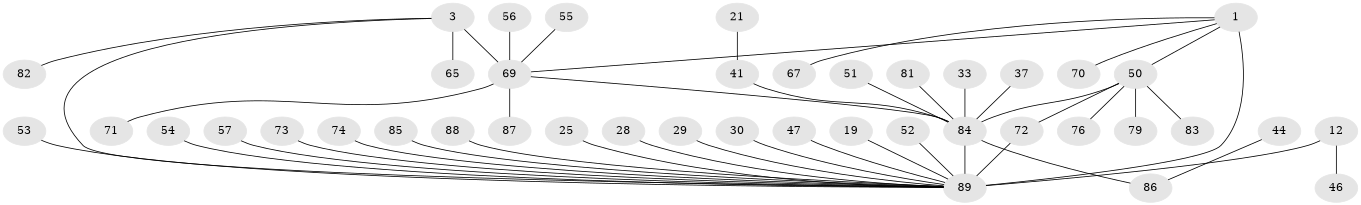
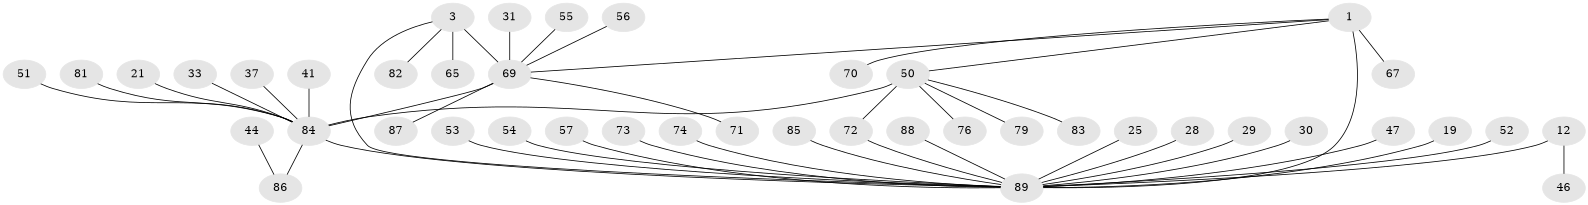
node "31": added
edge "21" -- "41": now "21" -- "84"
